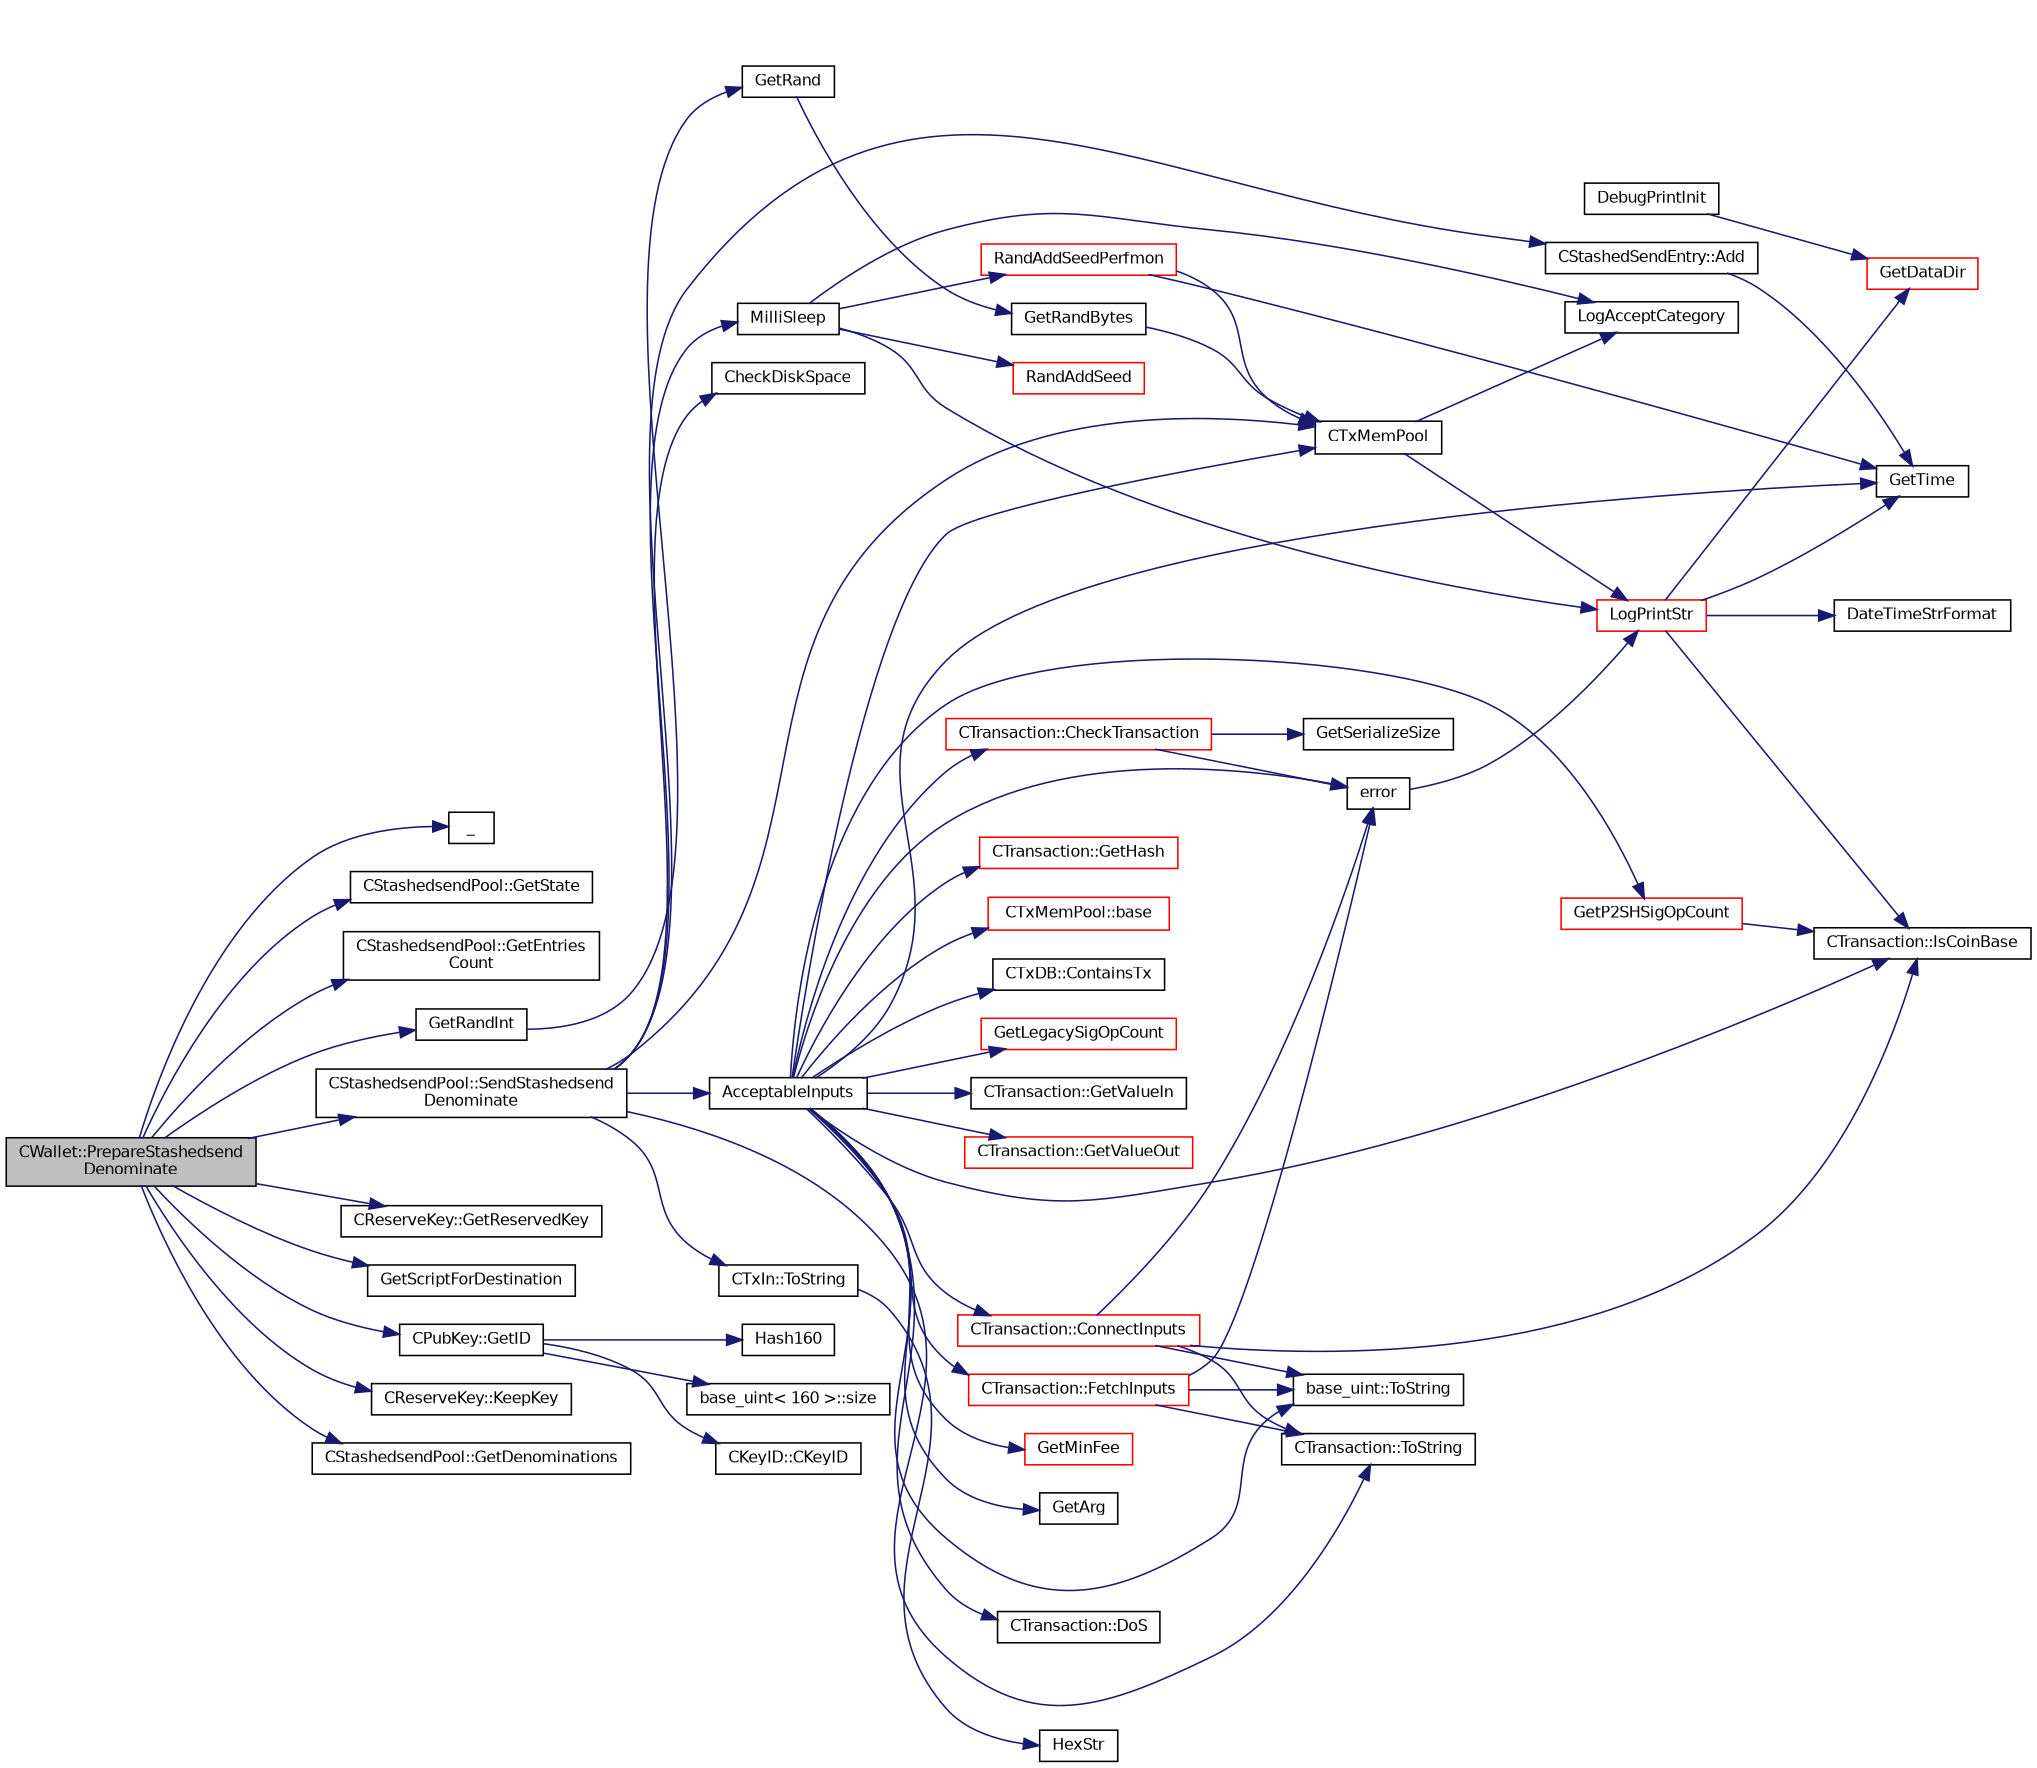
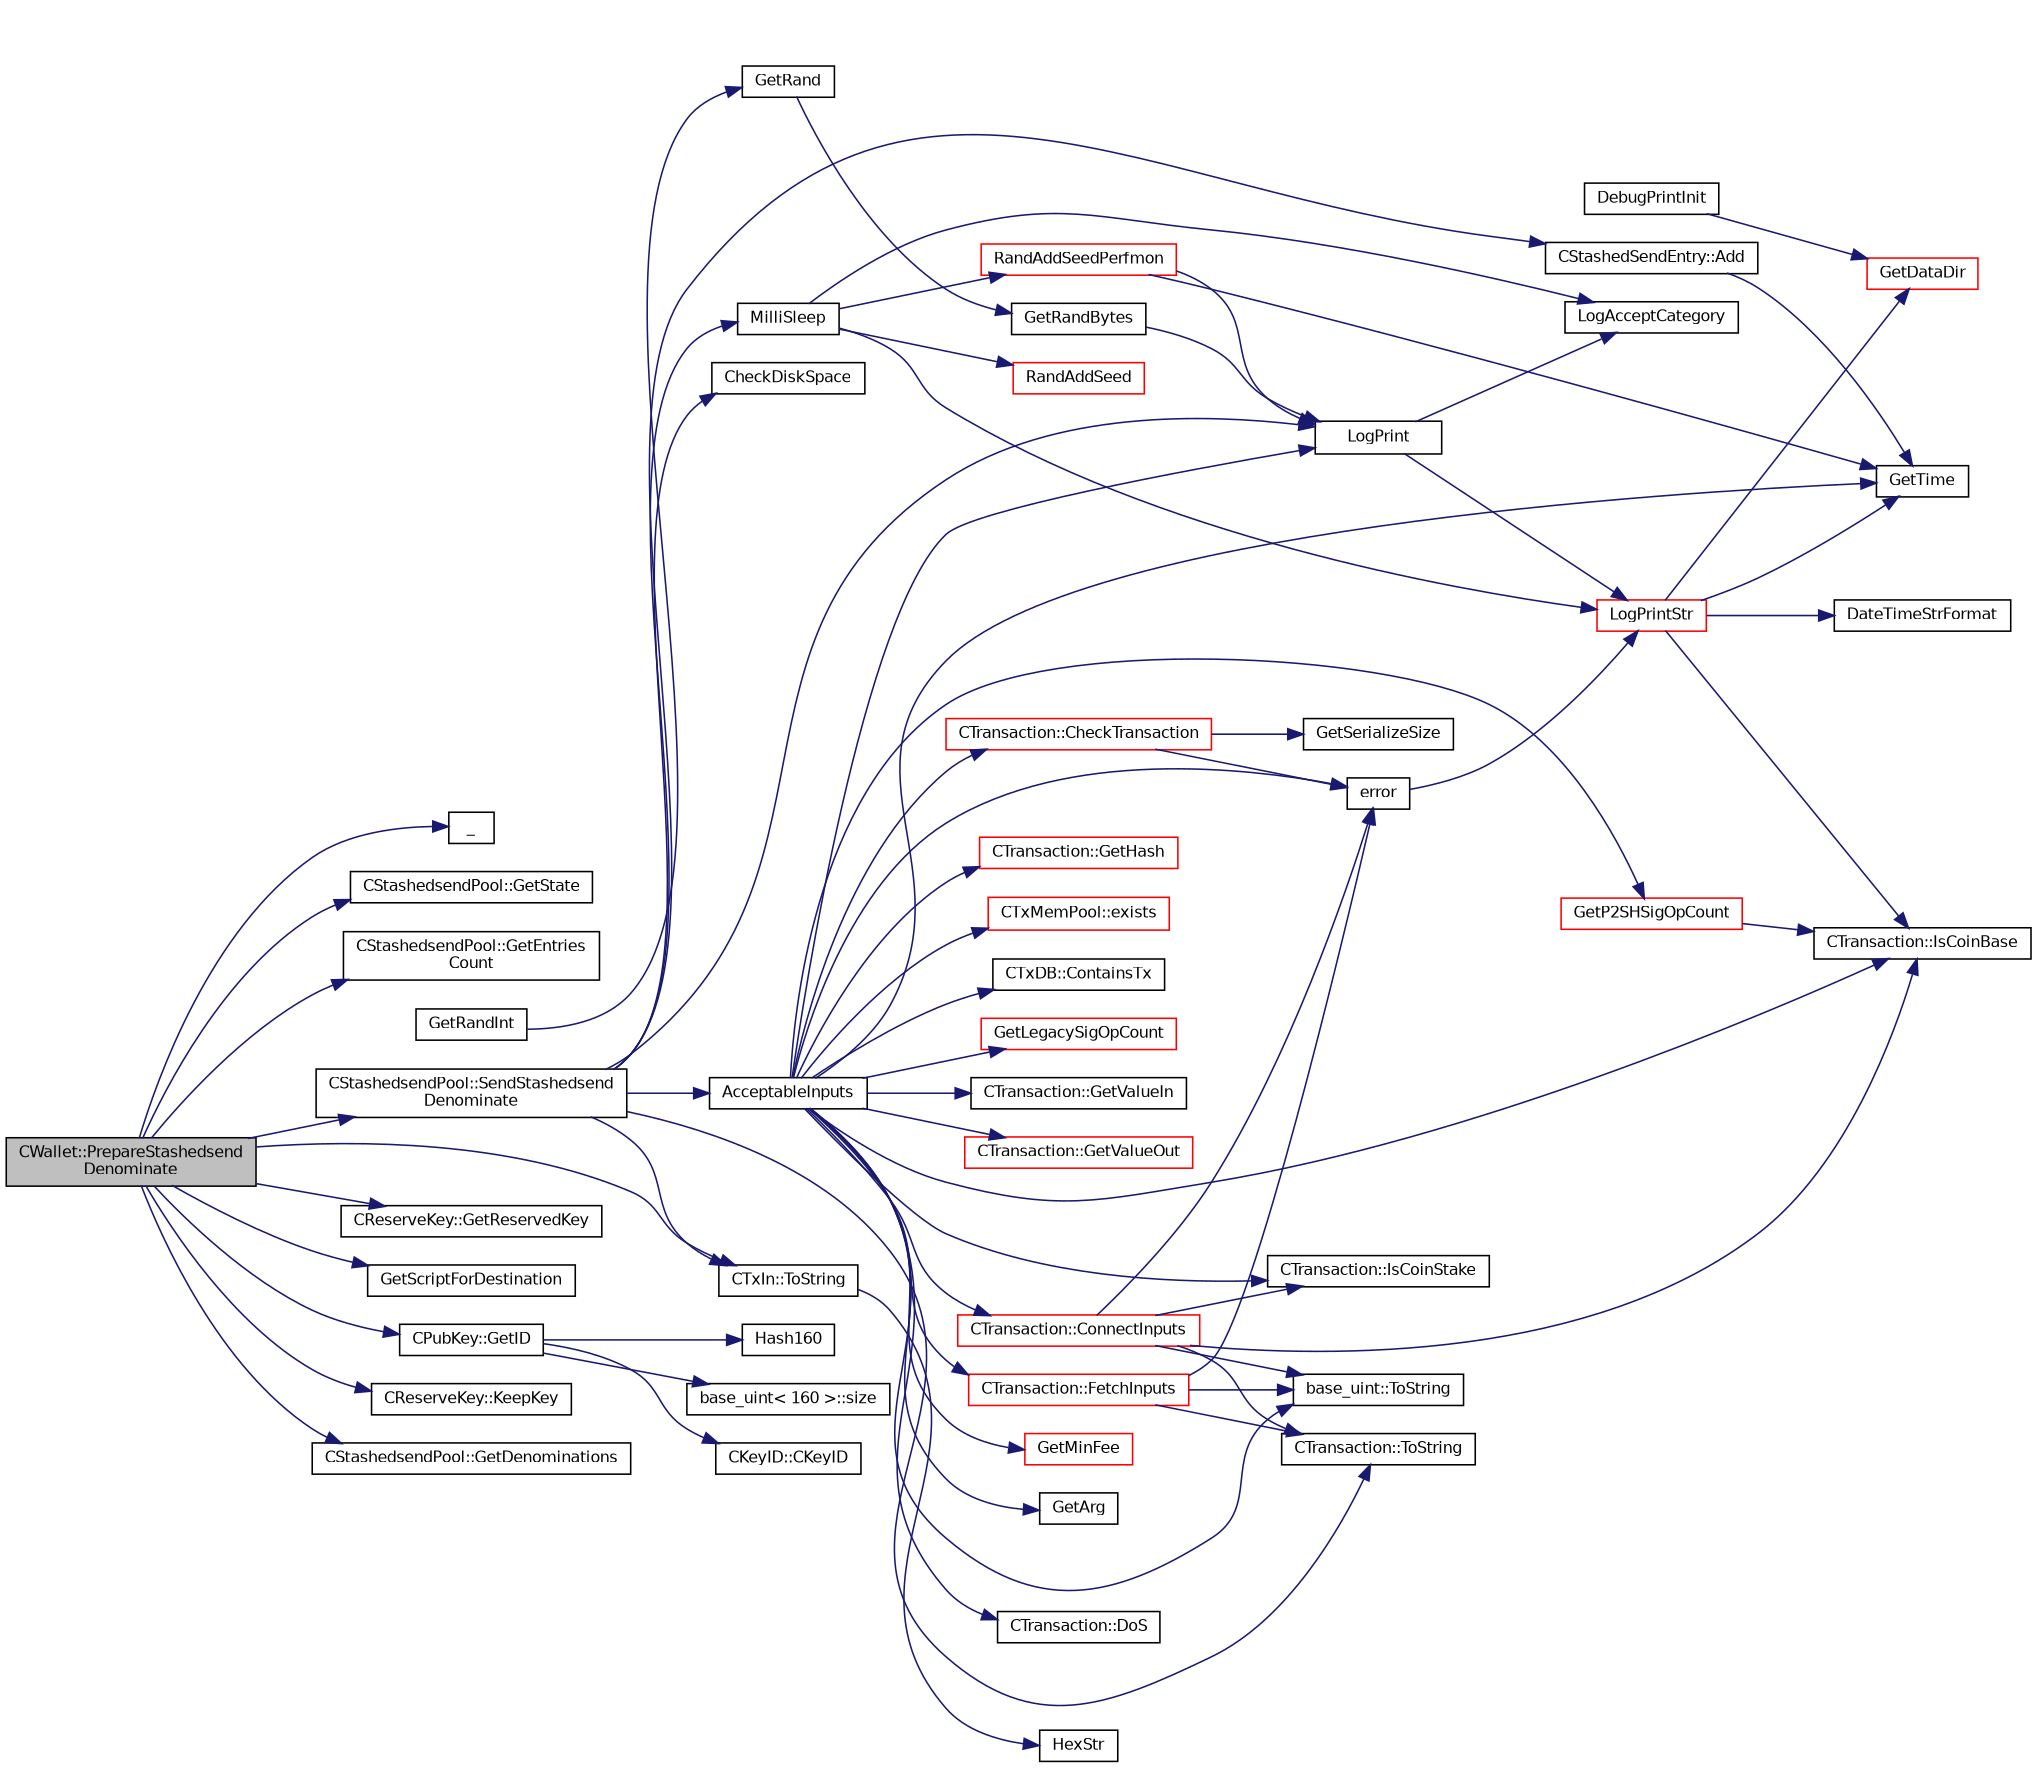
node "CTxMemPool": label "CTxMemPool" -> "LogPrint"
node "CTxMemPool::base": label "CTxMemPool::base" -> "CTxMemPool::exists"
edge "CWallet::PrepareStashedsend Denominate" -> "GetRandInt": now "CWallet::PrepareStashedsend Denominate" -> "CTxIn::ToString"
node "CTransaction::IsCoinStake": added
